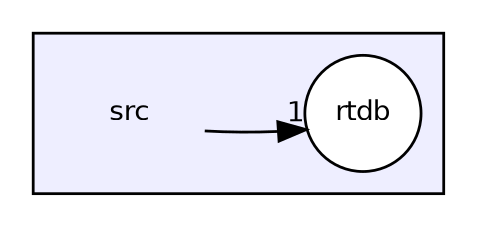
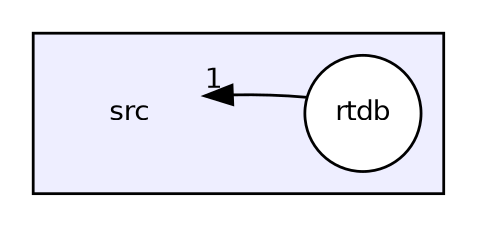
edge "src" -> "rtdb": reversed
